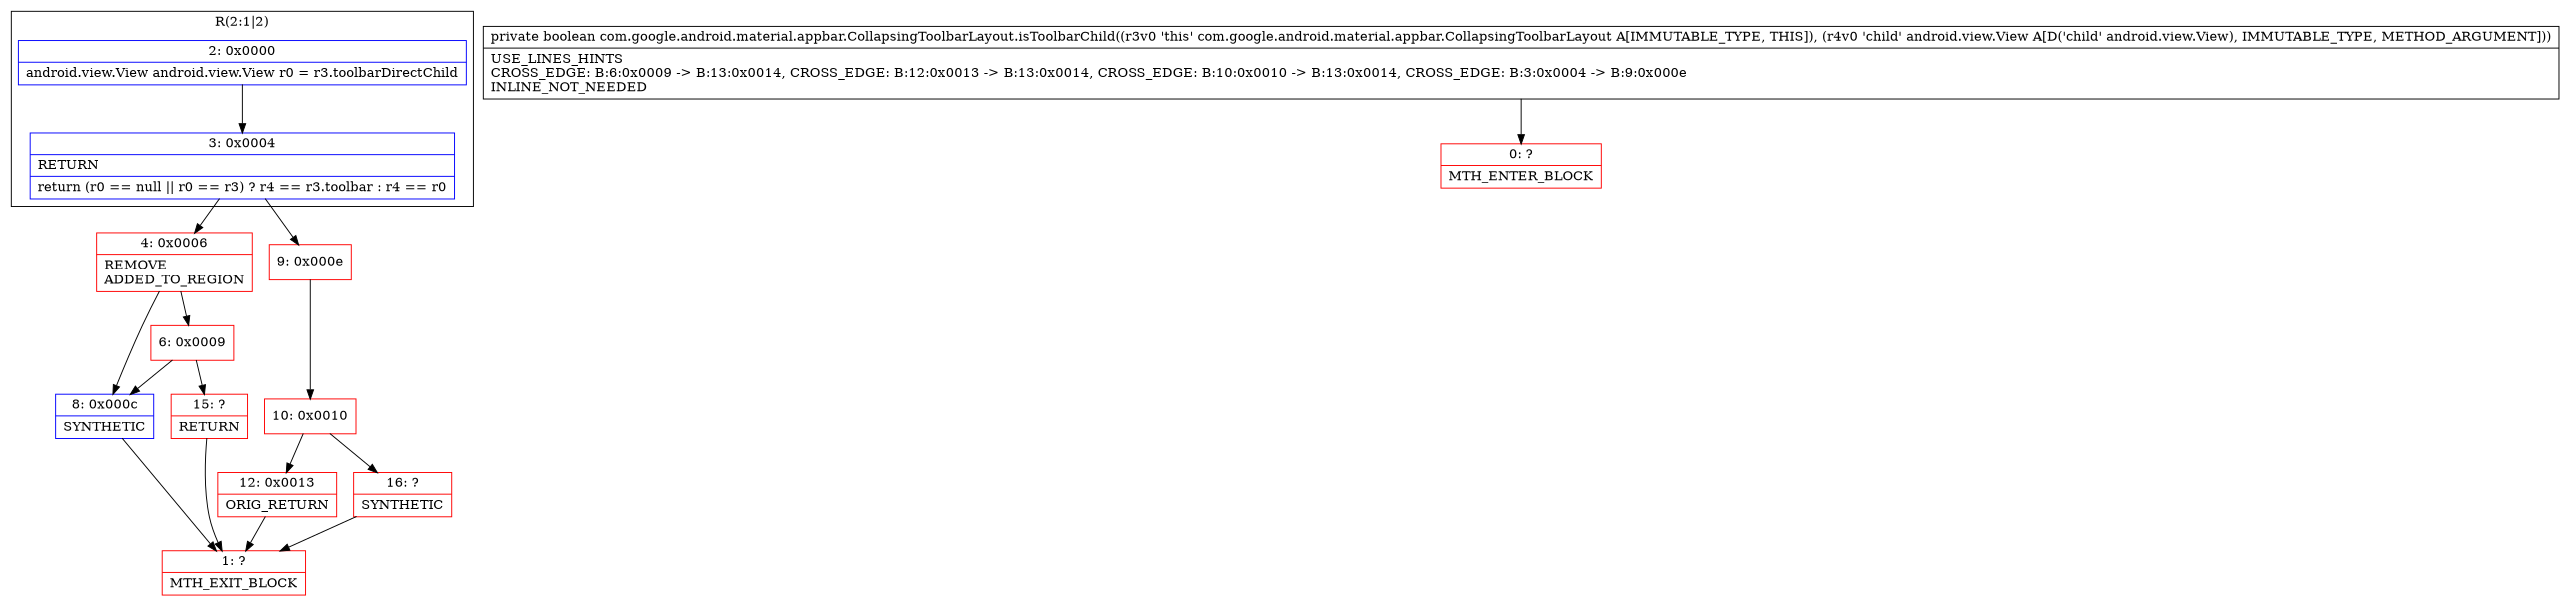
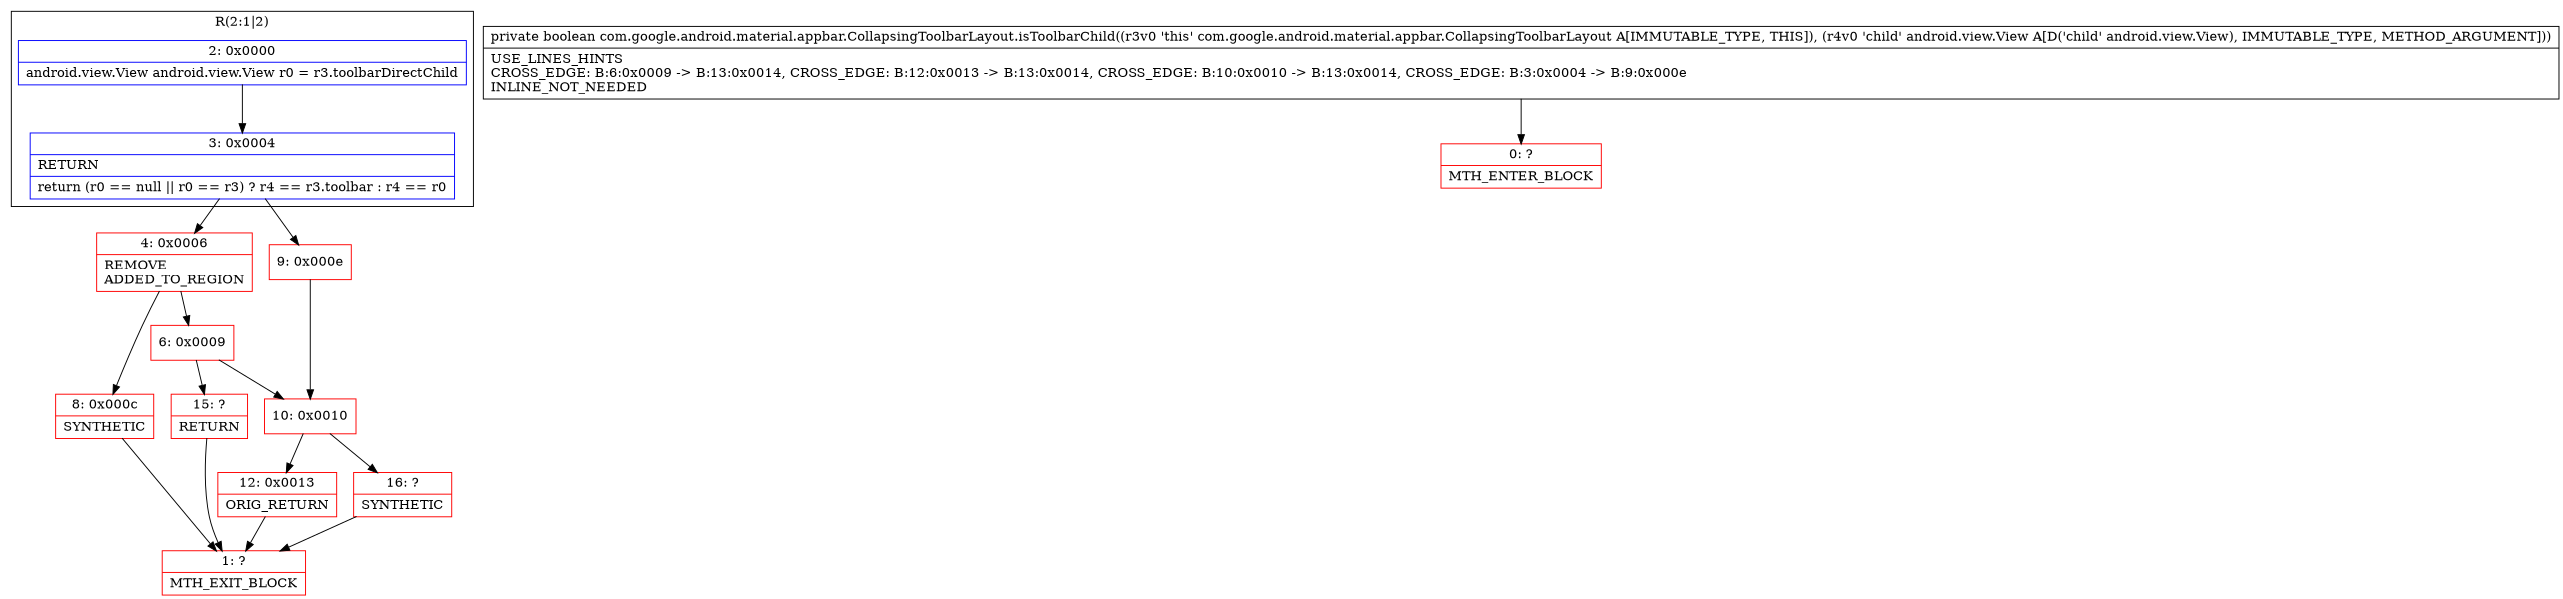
edge "6: 0x0009" -> "8: 0x000c": now "6: 0x0009" -> "10: 0x0010"
node "8: 0x000c": color blue -> red
